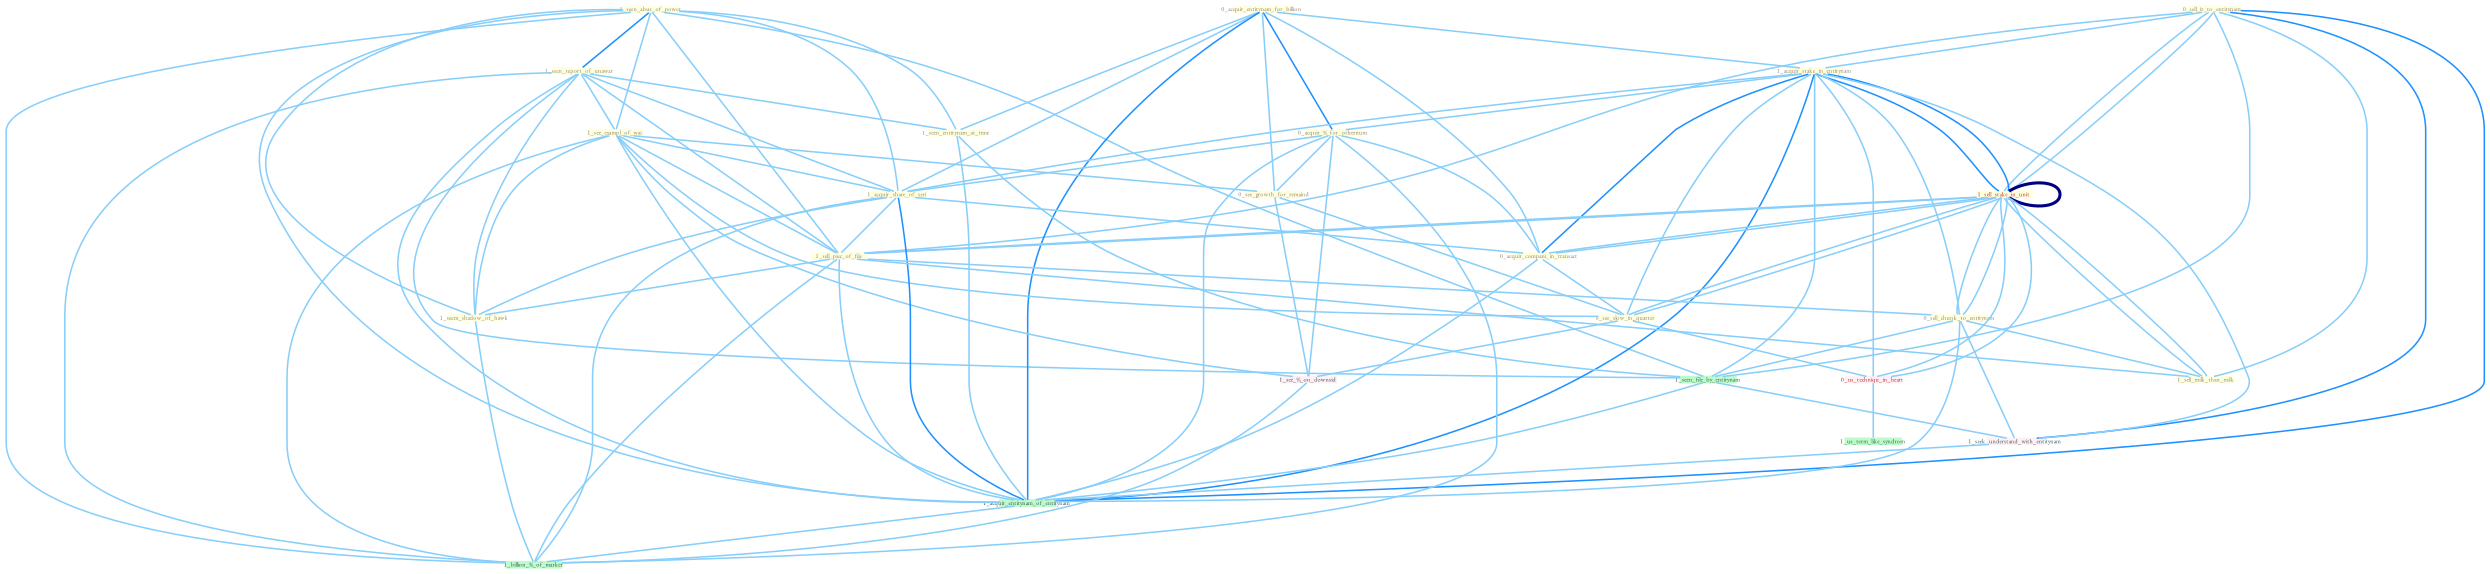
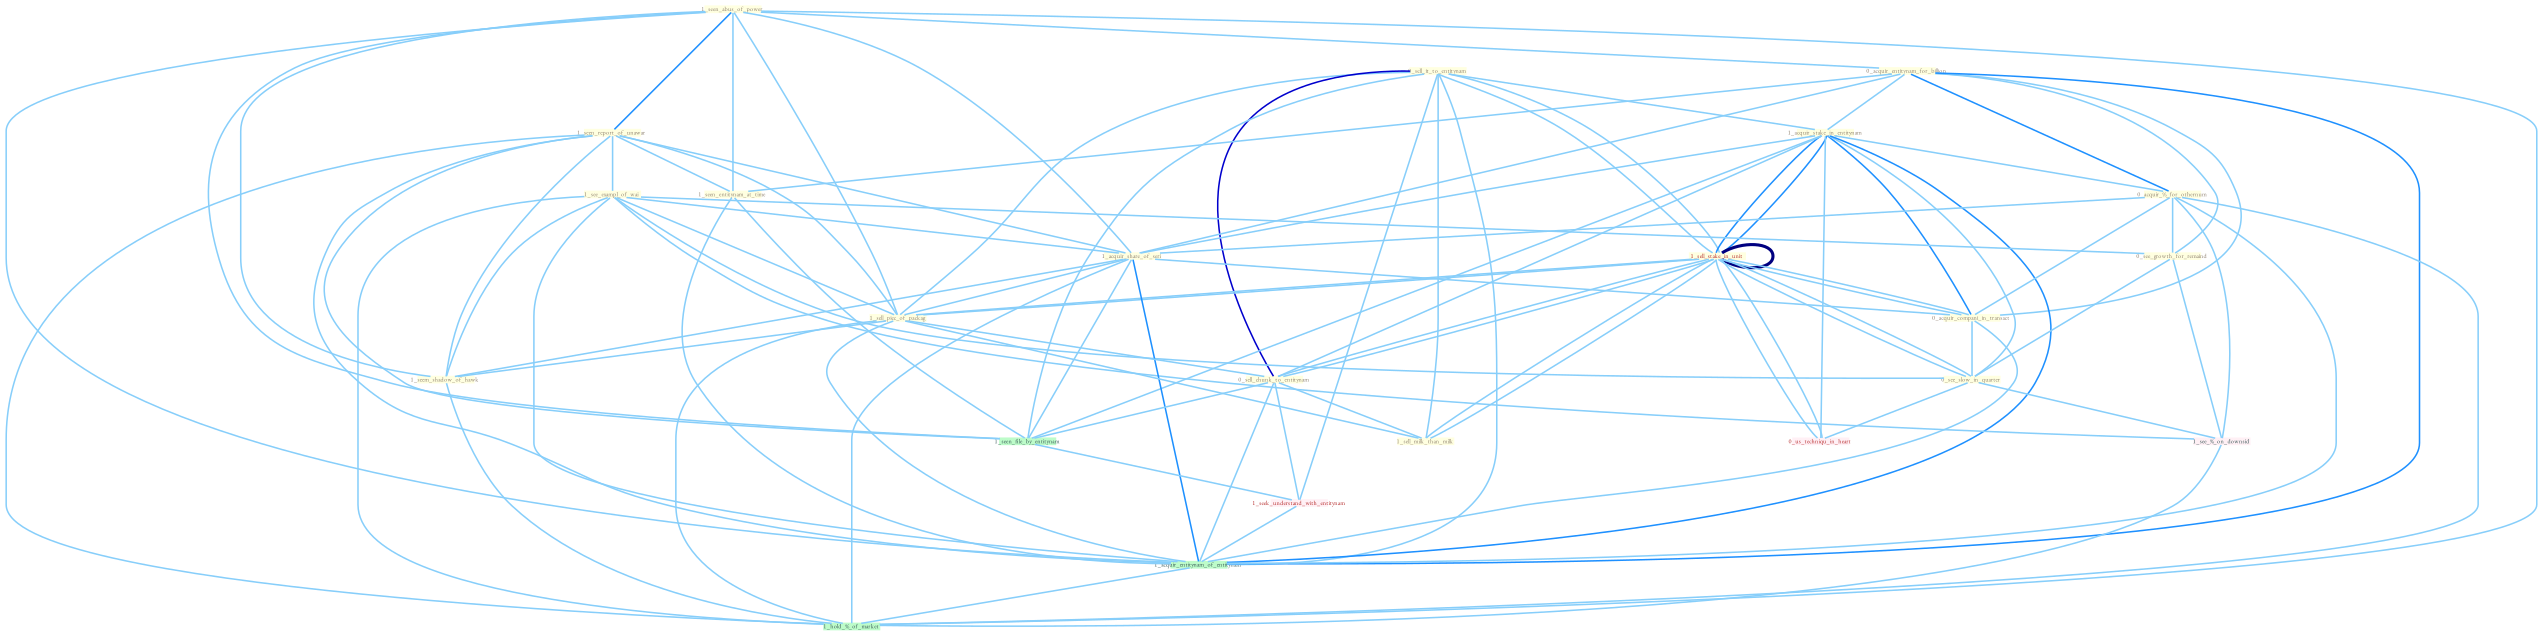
edge "1_seen_abus_of_power" -- "1_see_exampl_of_wai": now "1_seen_abus_of_power" -- "0_acquir_entitynam_for_billion"
edge "0_sell_it_to_entitynam" -- "0_sell_chunk_to_entitynam": added
edge "1_acquir_stake_in_entitynam" -- "1_seek_understand_with_entitynam": removed
node "1_sell_piec_of_file": label "1_sell_piec_of_file" -> "1_sell_piec_of_packag"
edge "0_sell_it_to_entitynam" -- "1_seek_understand_with_entitynam": color #1e90ff -> #87cefa
node "1_us_term_like_syndrom": removed
node "1_seek_understand_with_entitynam": fontcolor #2f4f4f -> #b22222
edge "1_seen_file_by_entitynam" -- "1_acquir_entitynam_of_entitynam": now "1_seen_file_by_entitynam" -- "1_acquir_share_of_seri"
edge "0_sell_it_to_entitynam" -- "1_acquir_entitynam_of_entitynam": color #1e90ff -> #87cefa
node "1_billion_%_of_market": label "1_billion_%_of_market" -> "1_hold_%_of_market"
